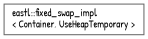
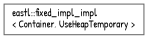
node "eastl::fixed_swap_impl < Container, UseHeapTemporary >": label "eastl::fixed_swap_impl < Container, UseHeapTemporary >" -> "eastl::fixed_impl_impl < Container, UseHeapTemporary >"
